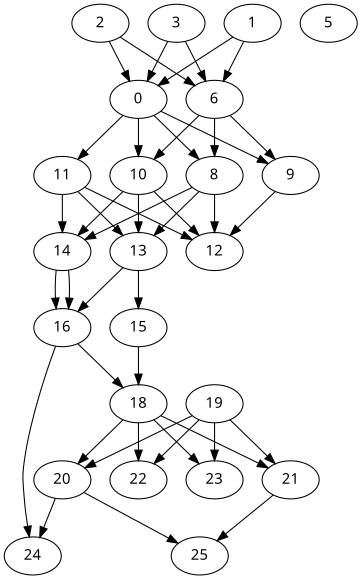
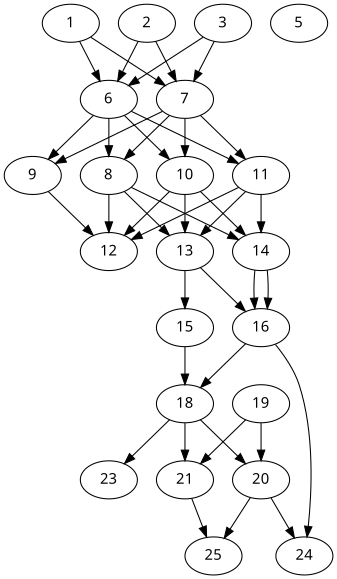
node "0": label "0" -> "7"
edge "6" -> "11": added
edge "19" -> "23": removed
node "22": removed
